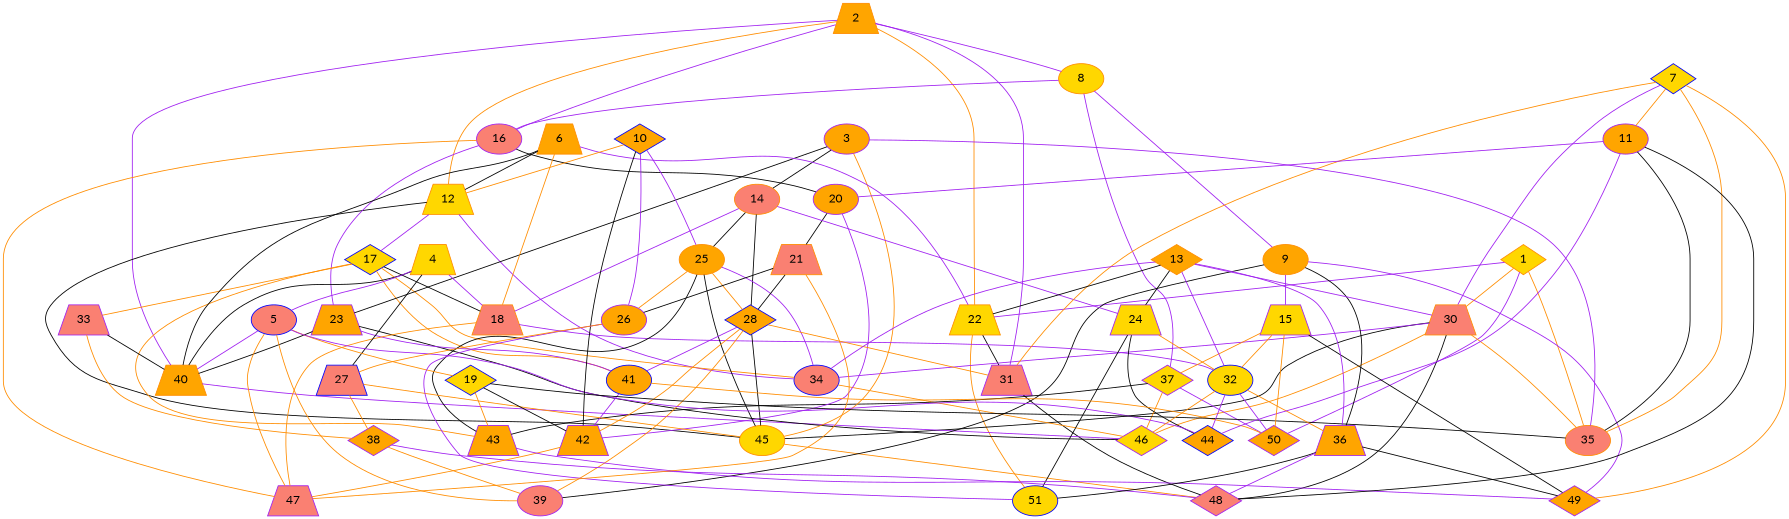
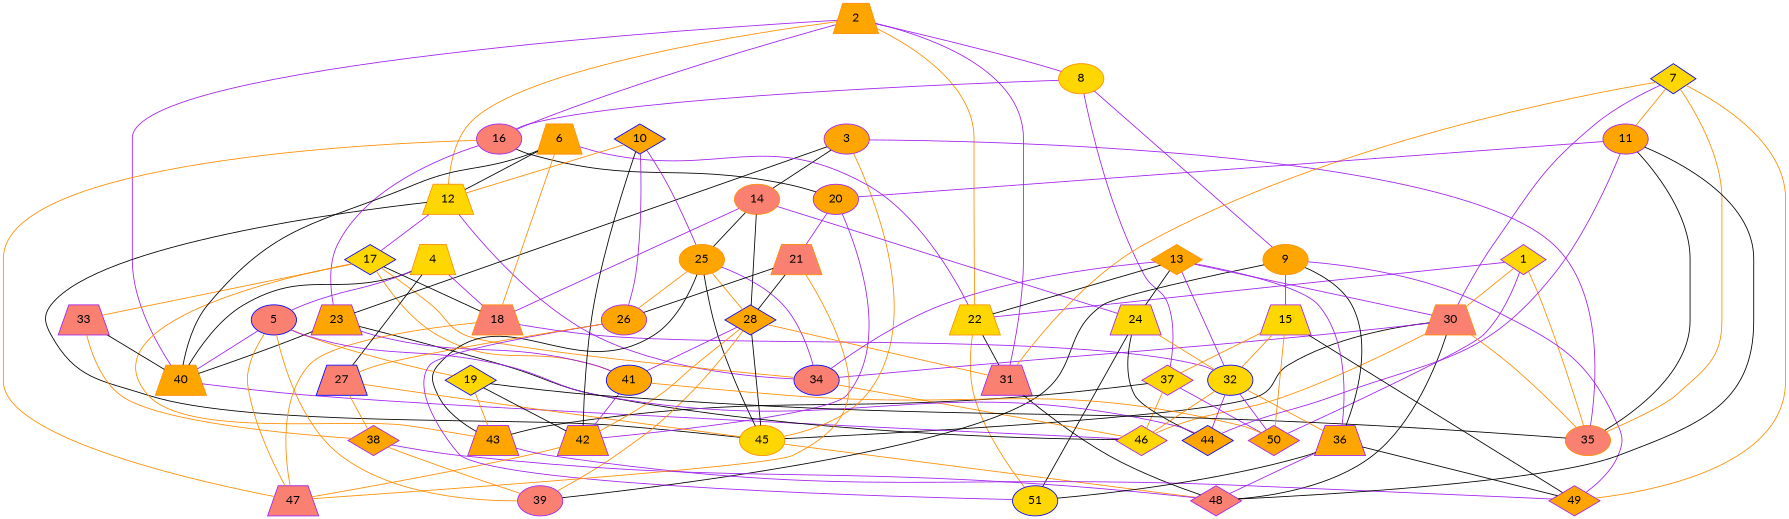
edge "20" -- "21": color black -> purple
node "1": color darkorange -> purple
